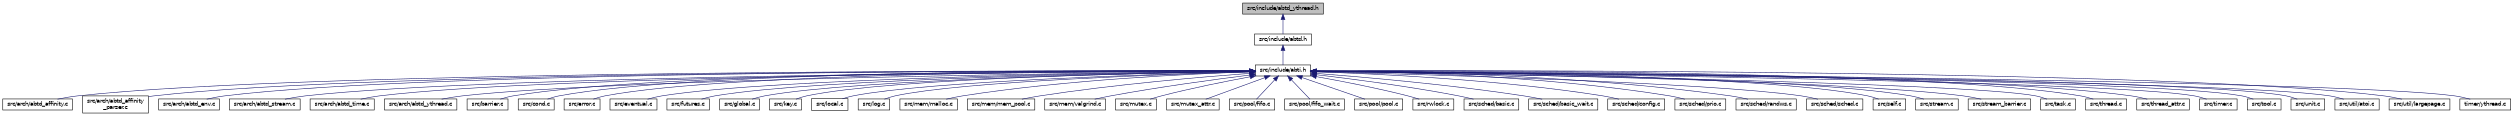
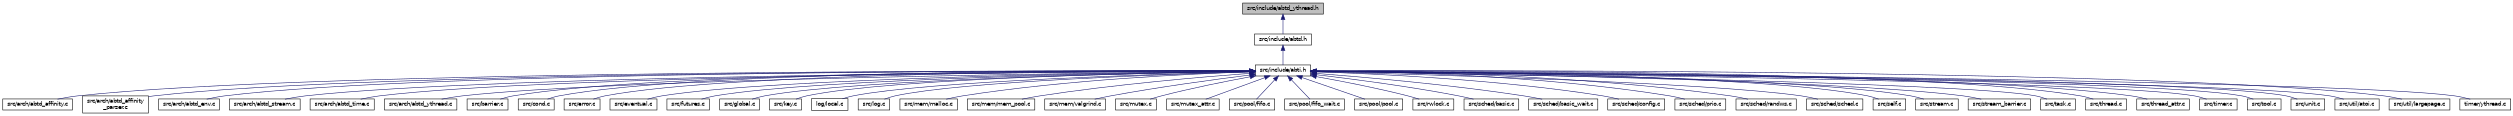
node "src/local.c": label "src/local.c" -> "log/local.c"
